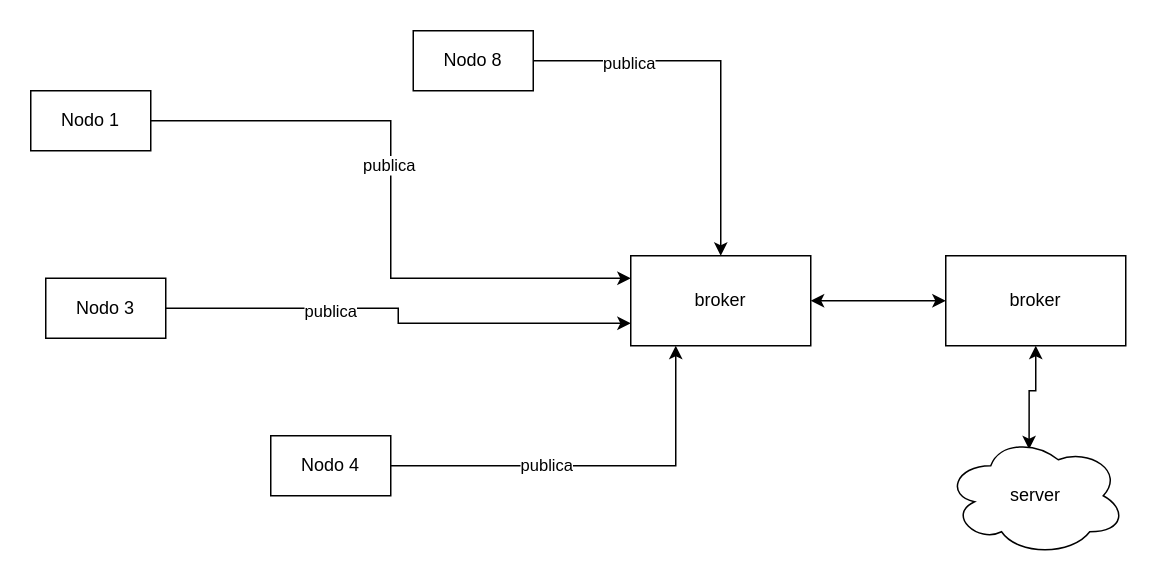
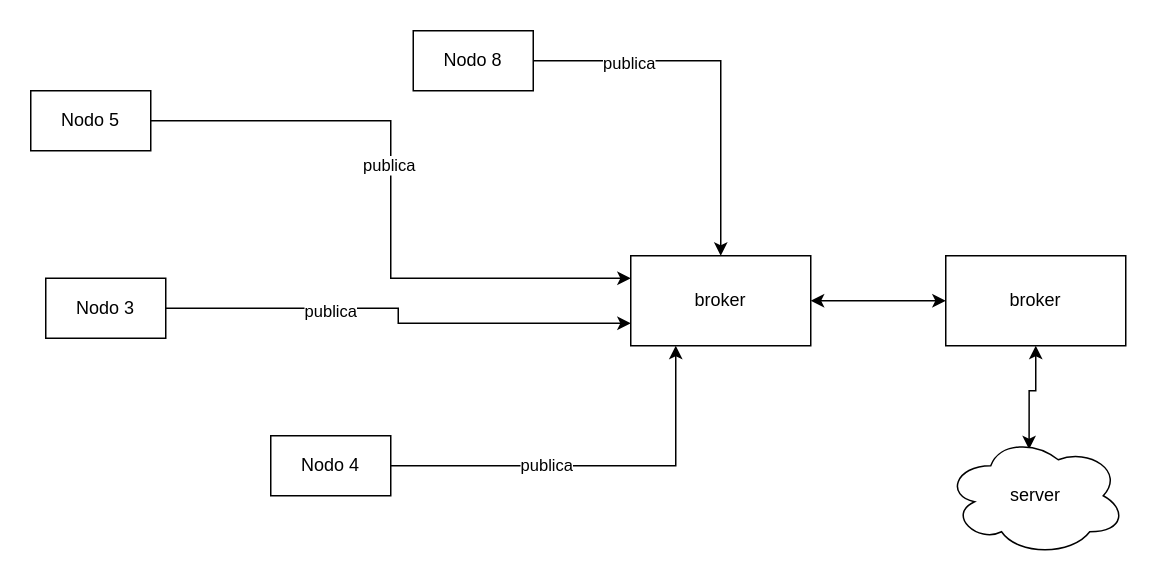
node "Nodo 1": label "Nodo 1" -> "Nodo 5"
